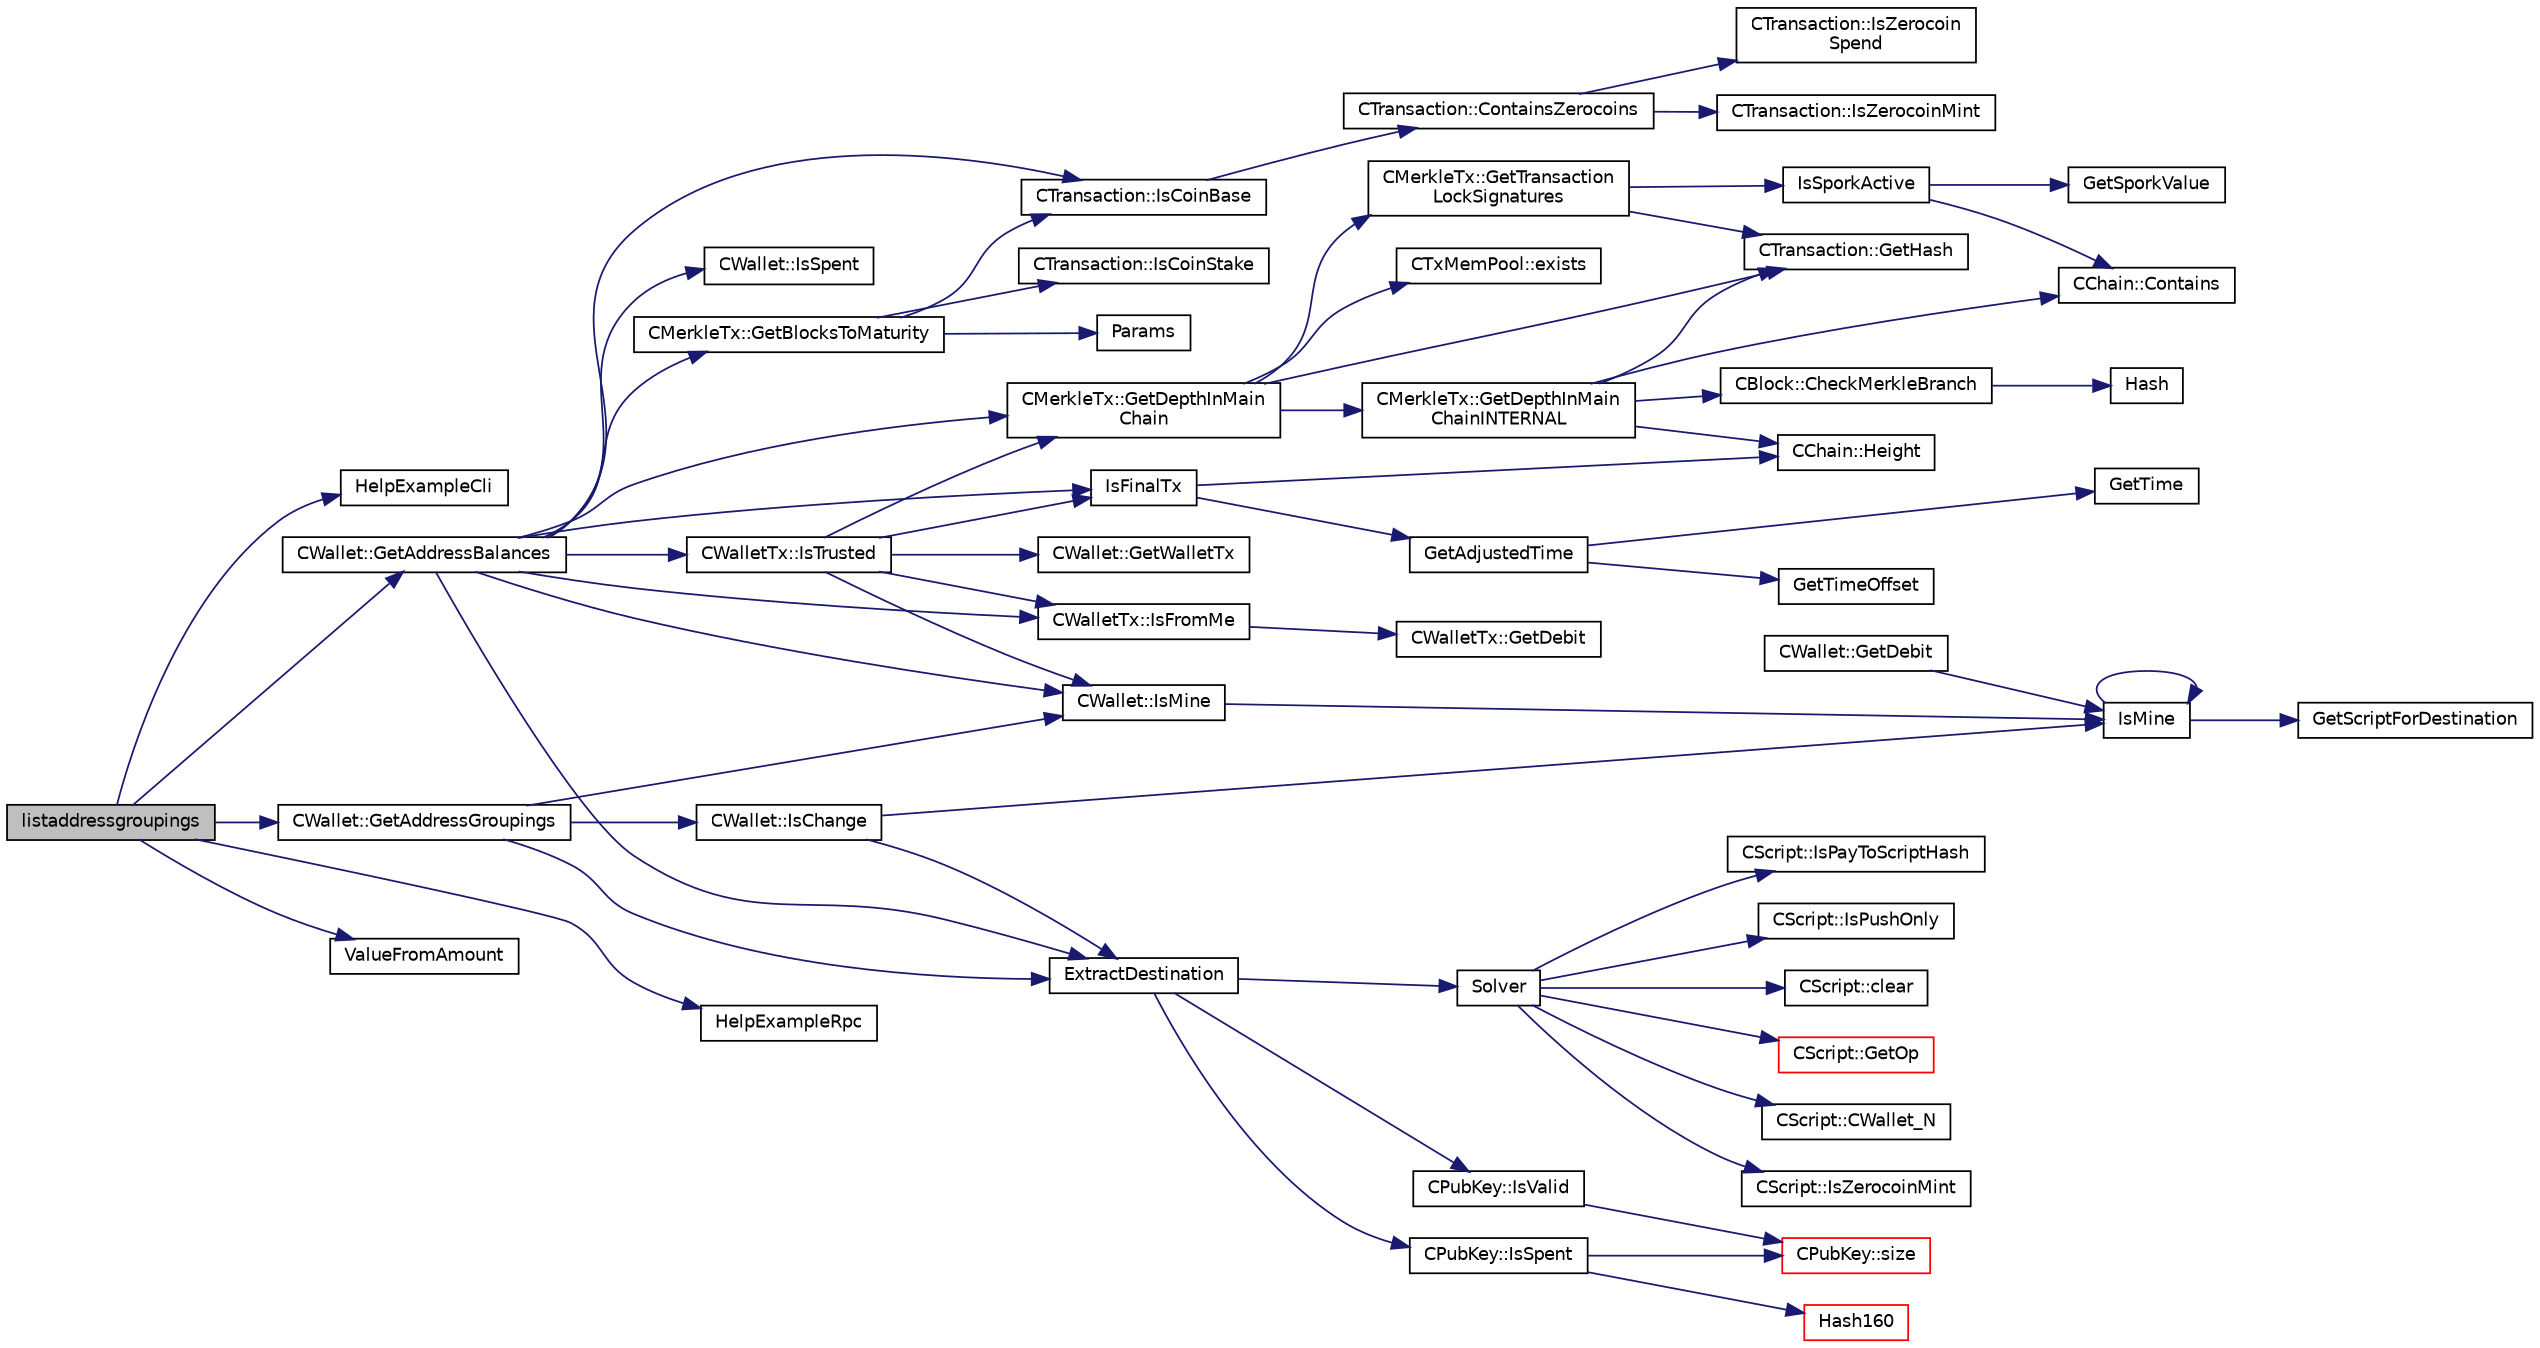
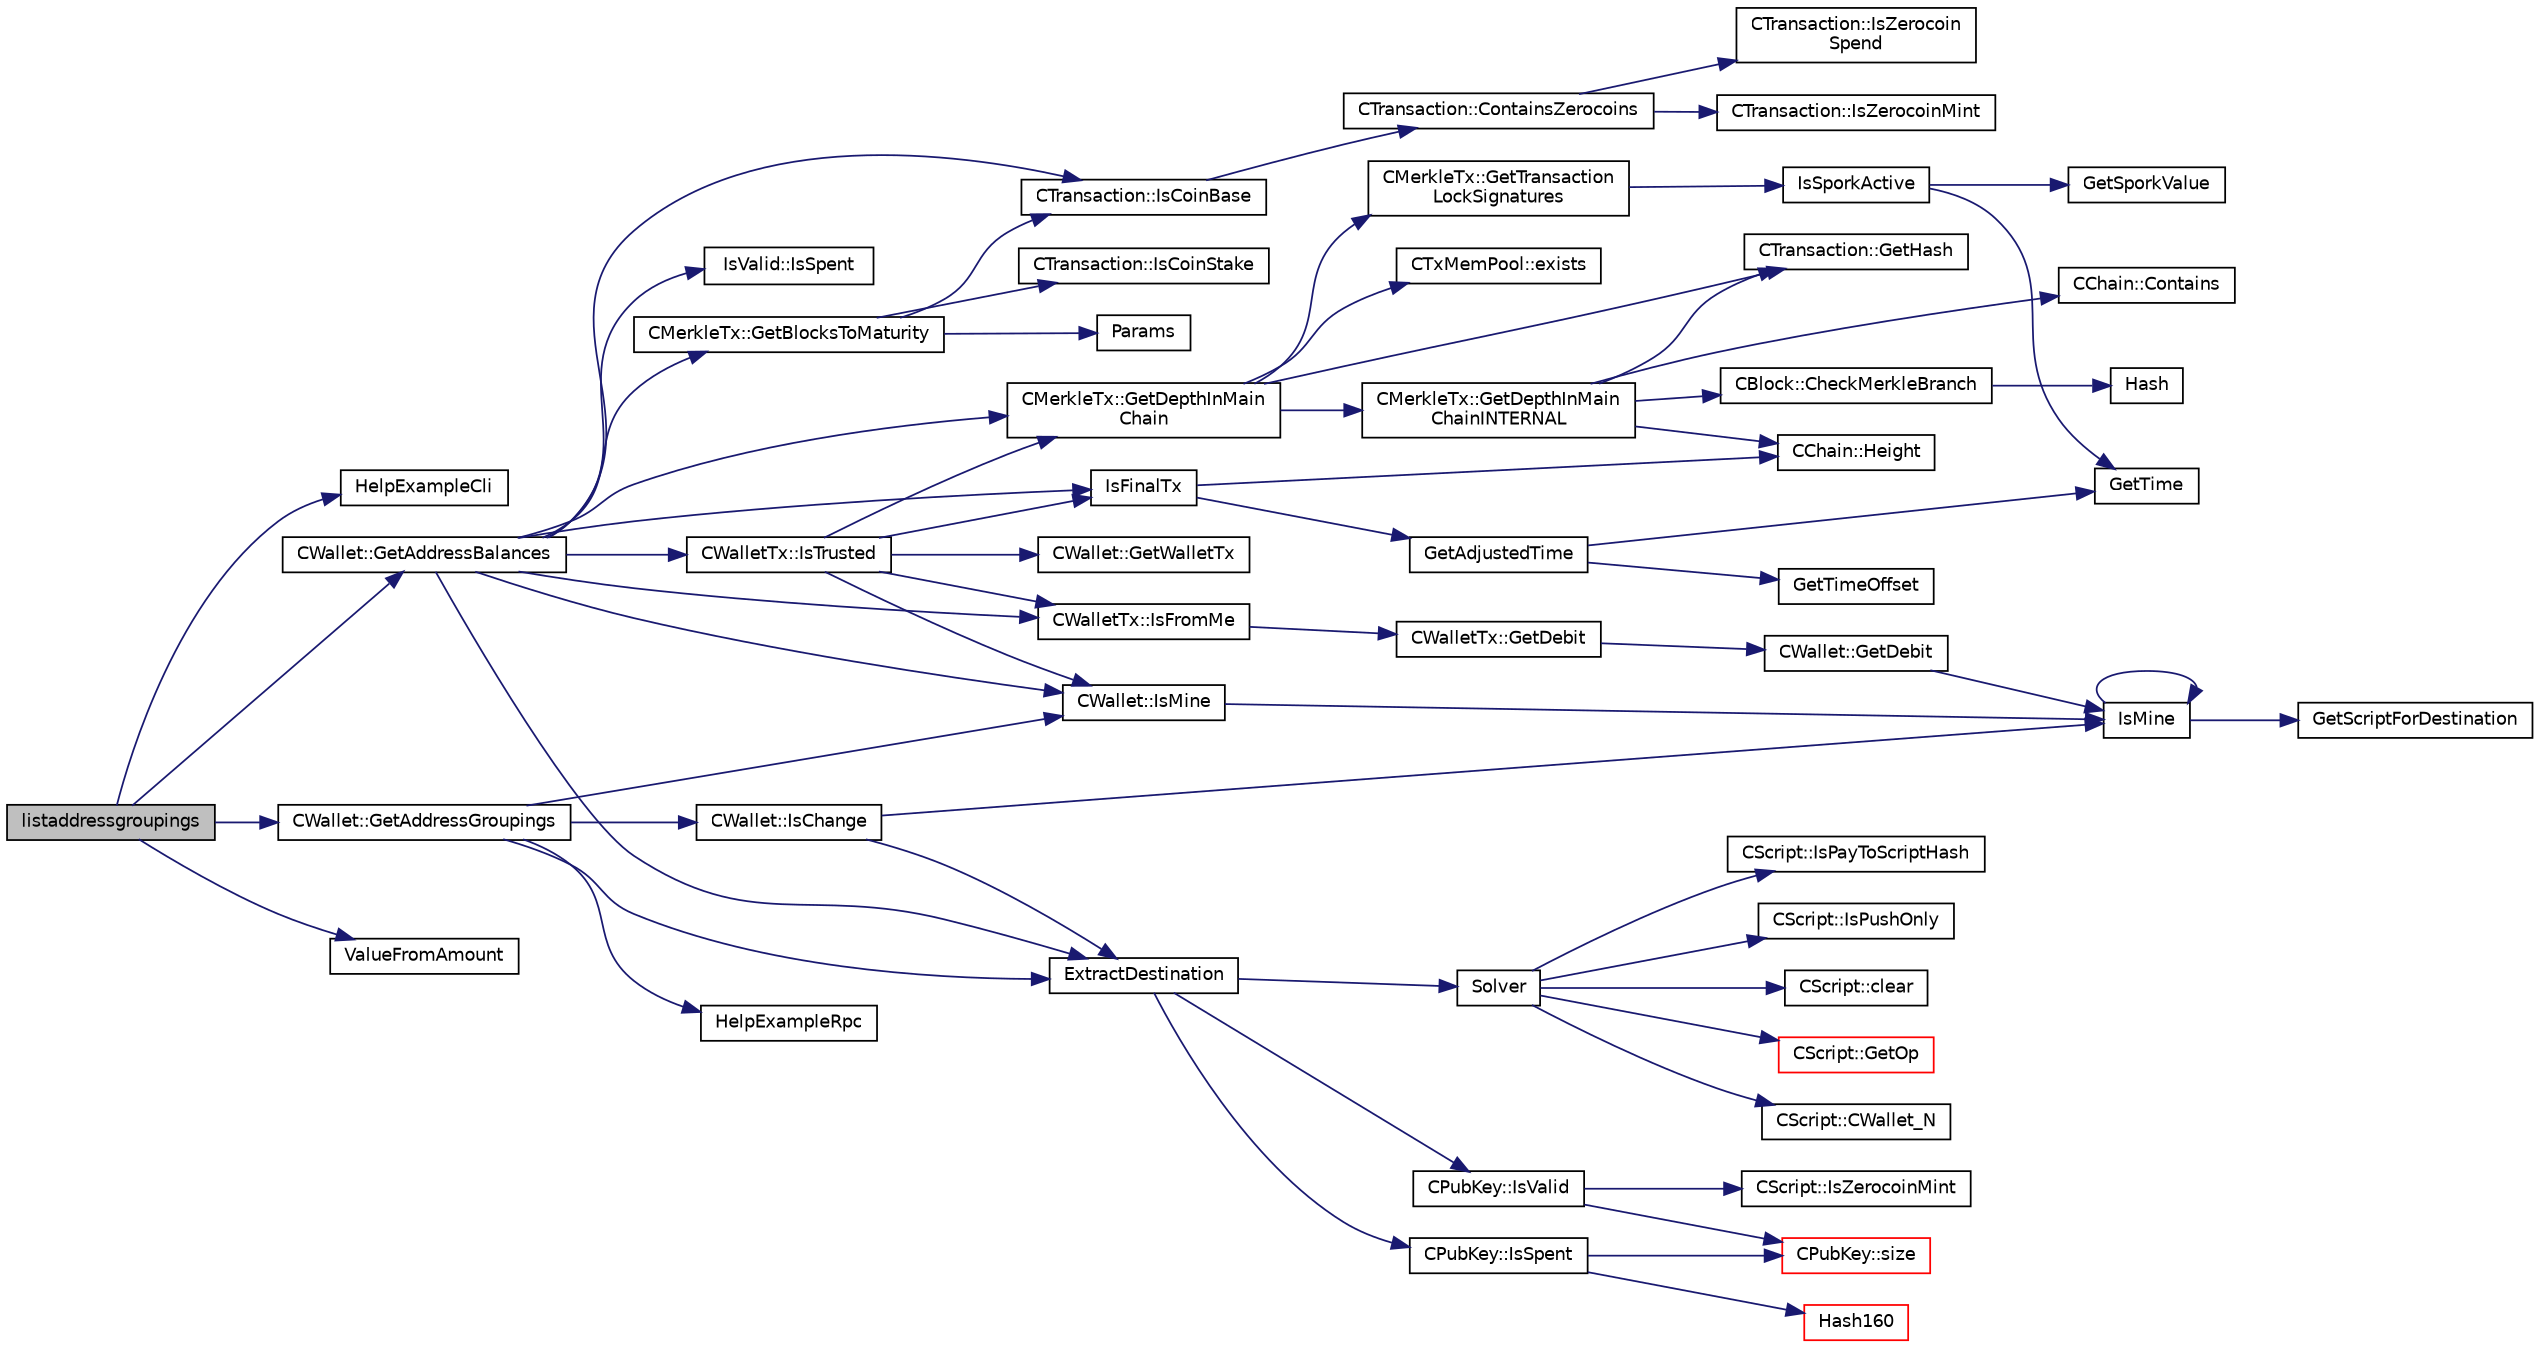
edge "CMerkleTx::GetTransaction LockSignatures" -> "CTransaction::GetHash": removed
edge "IsSporkActive" -> "CChain::Contains": now "IsSporkActive" -> "GetTime"
node "CWallet::IsSpent": label "CWallet::IsSpent" -> "IsValid::IsSpent"
edge "CWalletTx::GetDebit" -> "CWallet::GetDebit": added
edge "listaddressgroupings" -> "HelpExampleRpc": now "CWallet::GetAddressGroupings" -> "HelpExampleRpc"
edge "Solver" -> "CScript::IsZerocoinMint": now "CPubKey::IsValid" -> "CScript::IsZerocoinMint"
